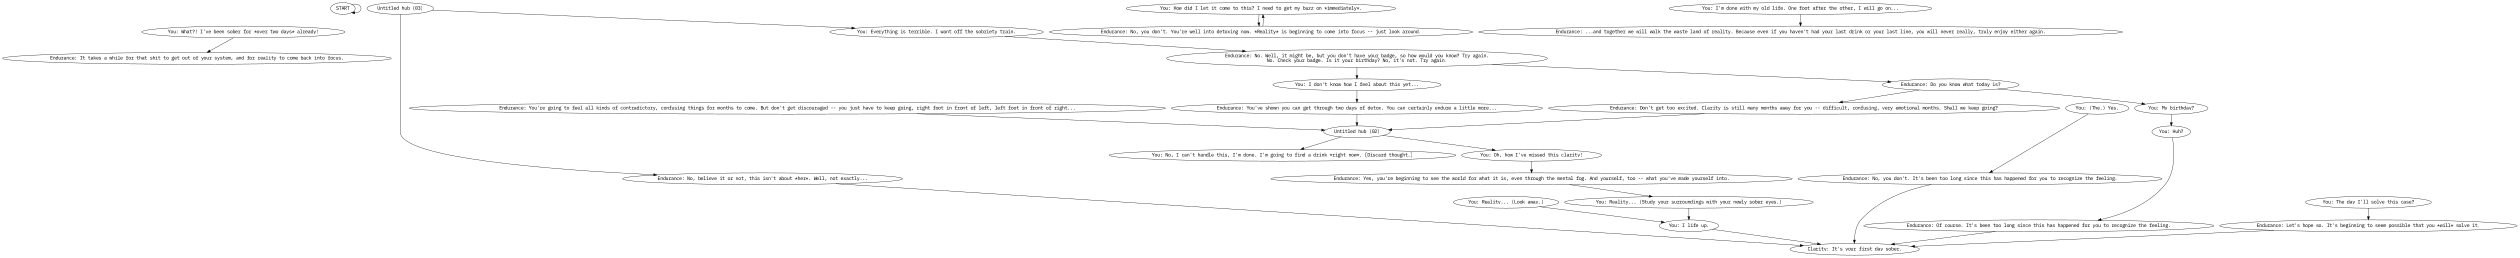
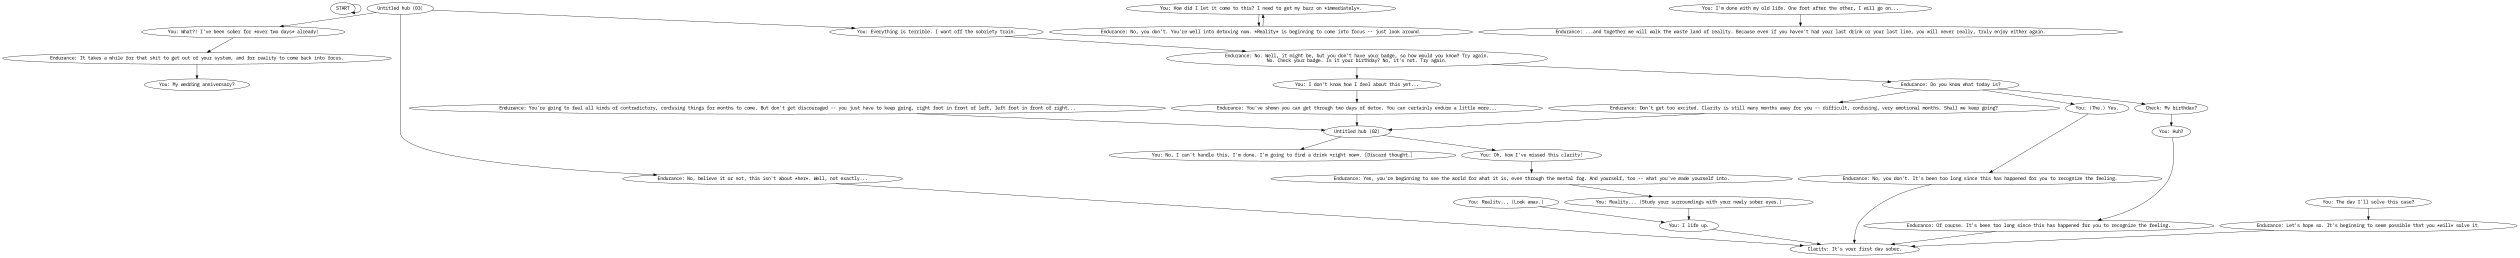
edge "Untitled hub (03)" -> "You: What?! I've been sober for *over two days* already!": added
node "You: My wedding anniversary?": added
edge "Endurance: Do you know what today is?" -> "You: (The.) Yes.": added
node "You: My birthday?": label "You: My birthday?" -> "Check: My birthday?"
